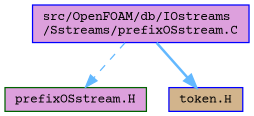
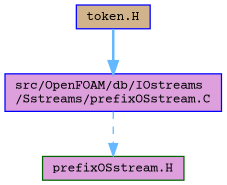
edge "src/OpenFOAM/db/IOstreams /Sstreams/prefixOSstream.C" -> "token.H": reversed
